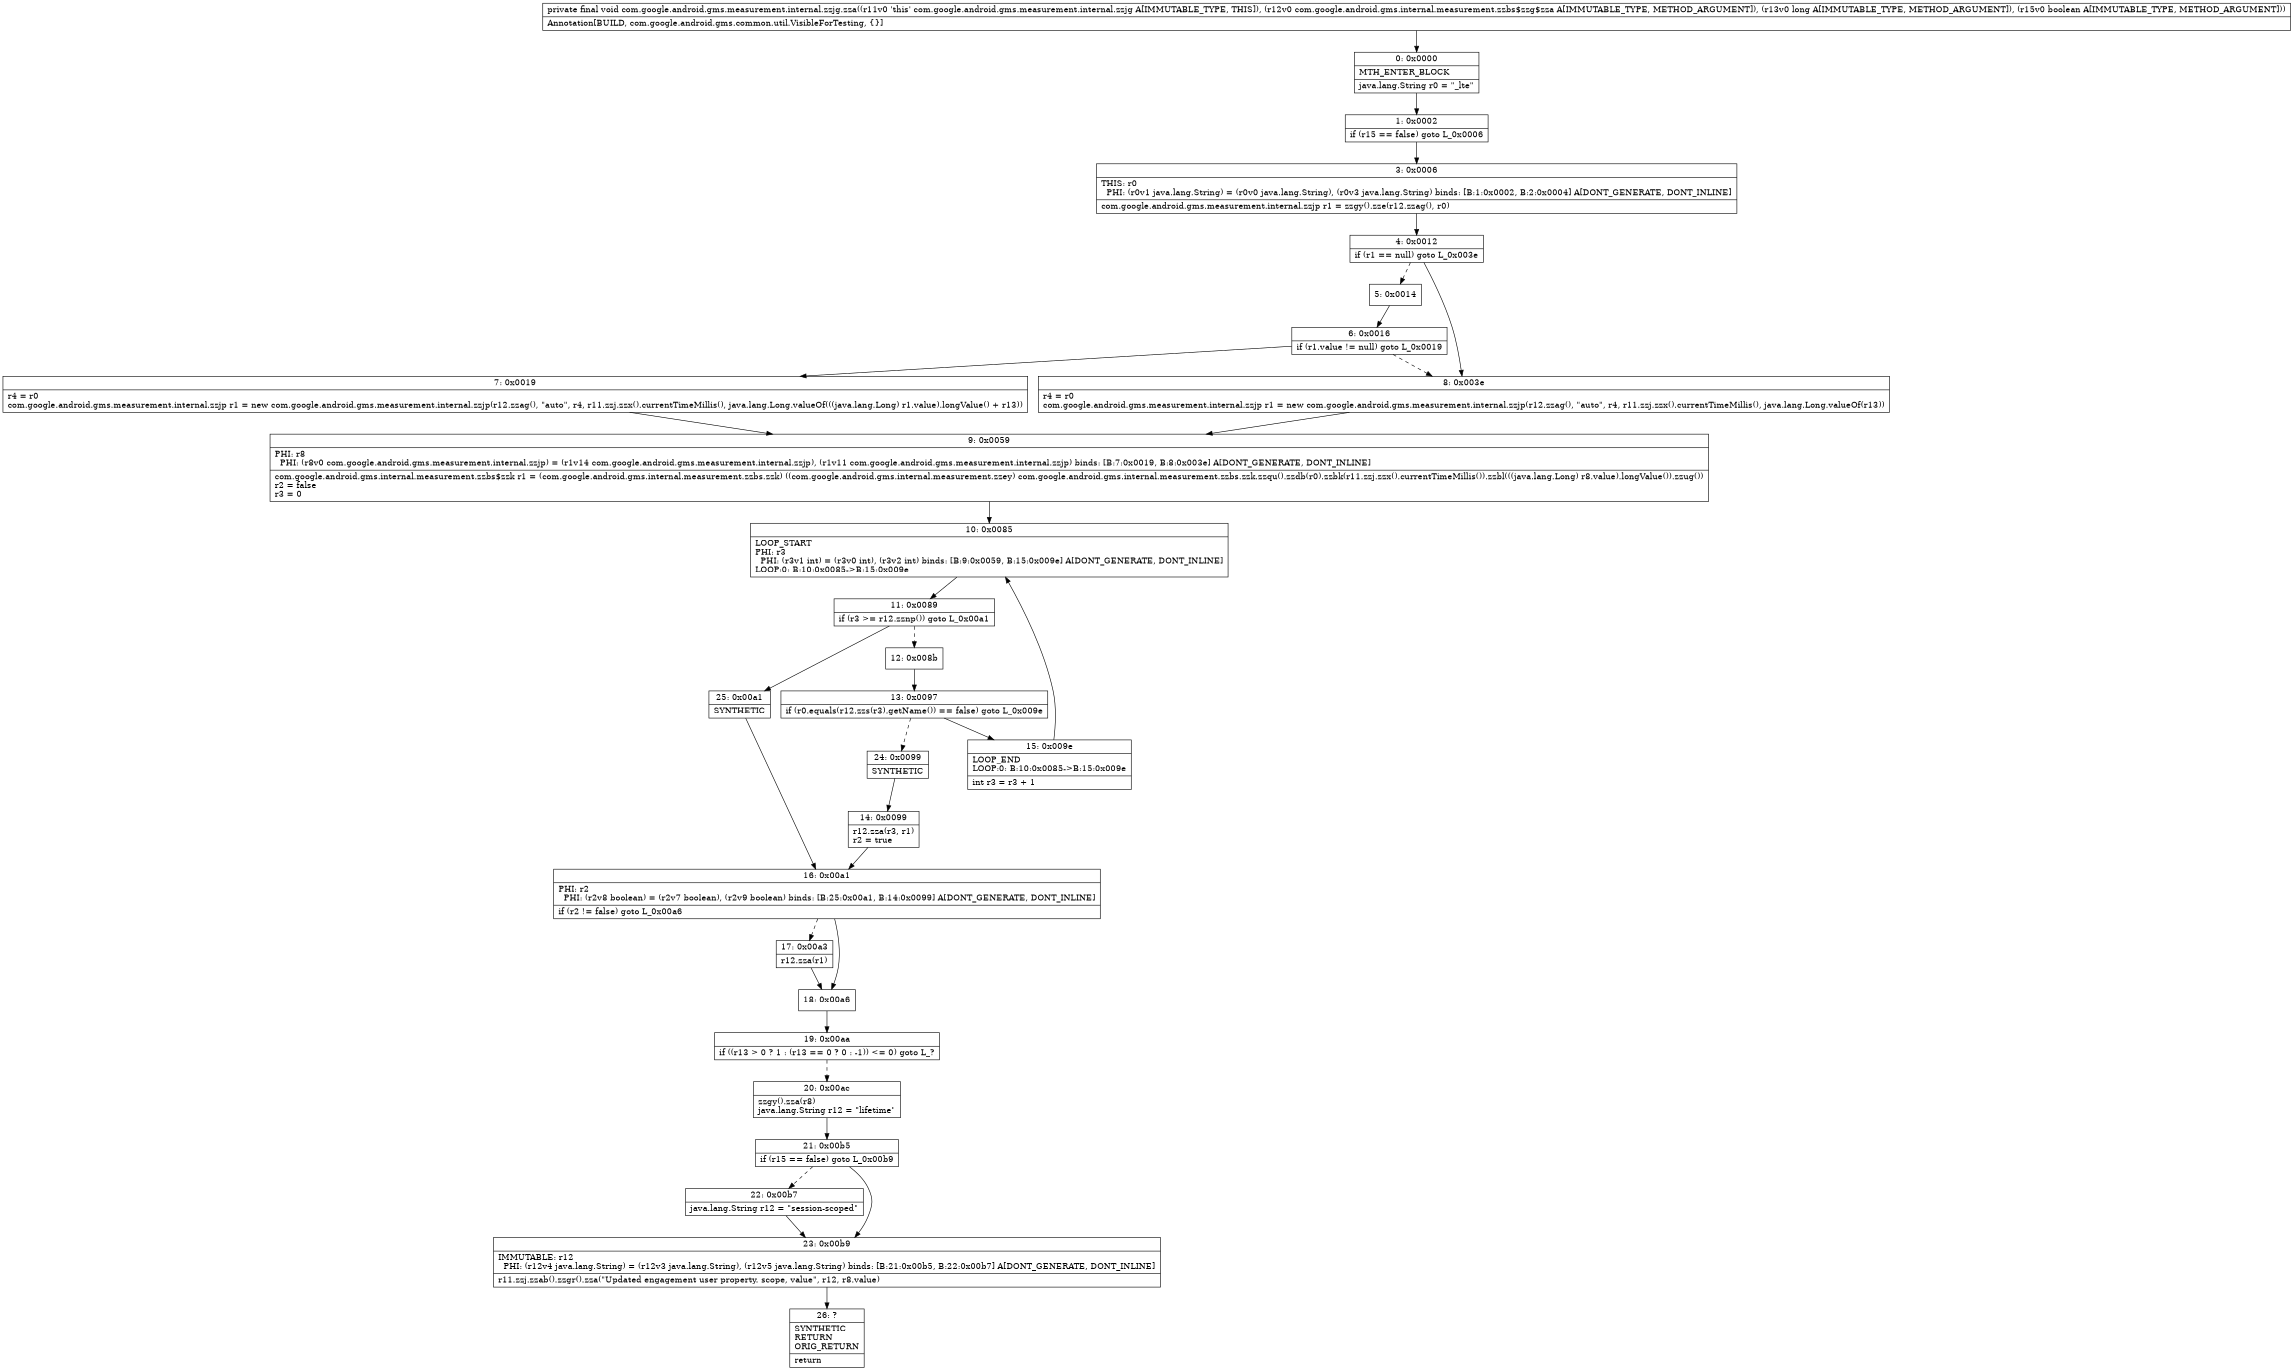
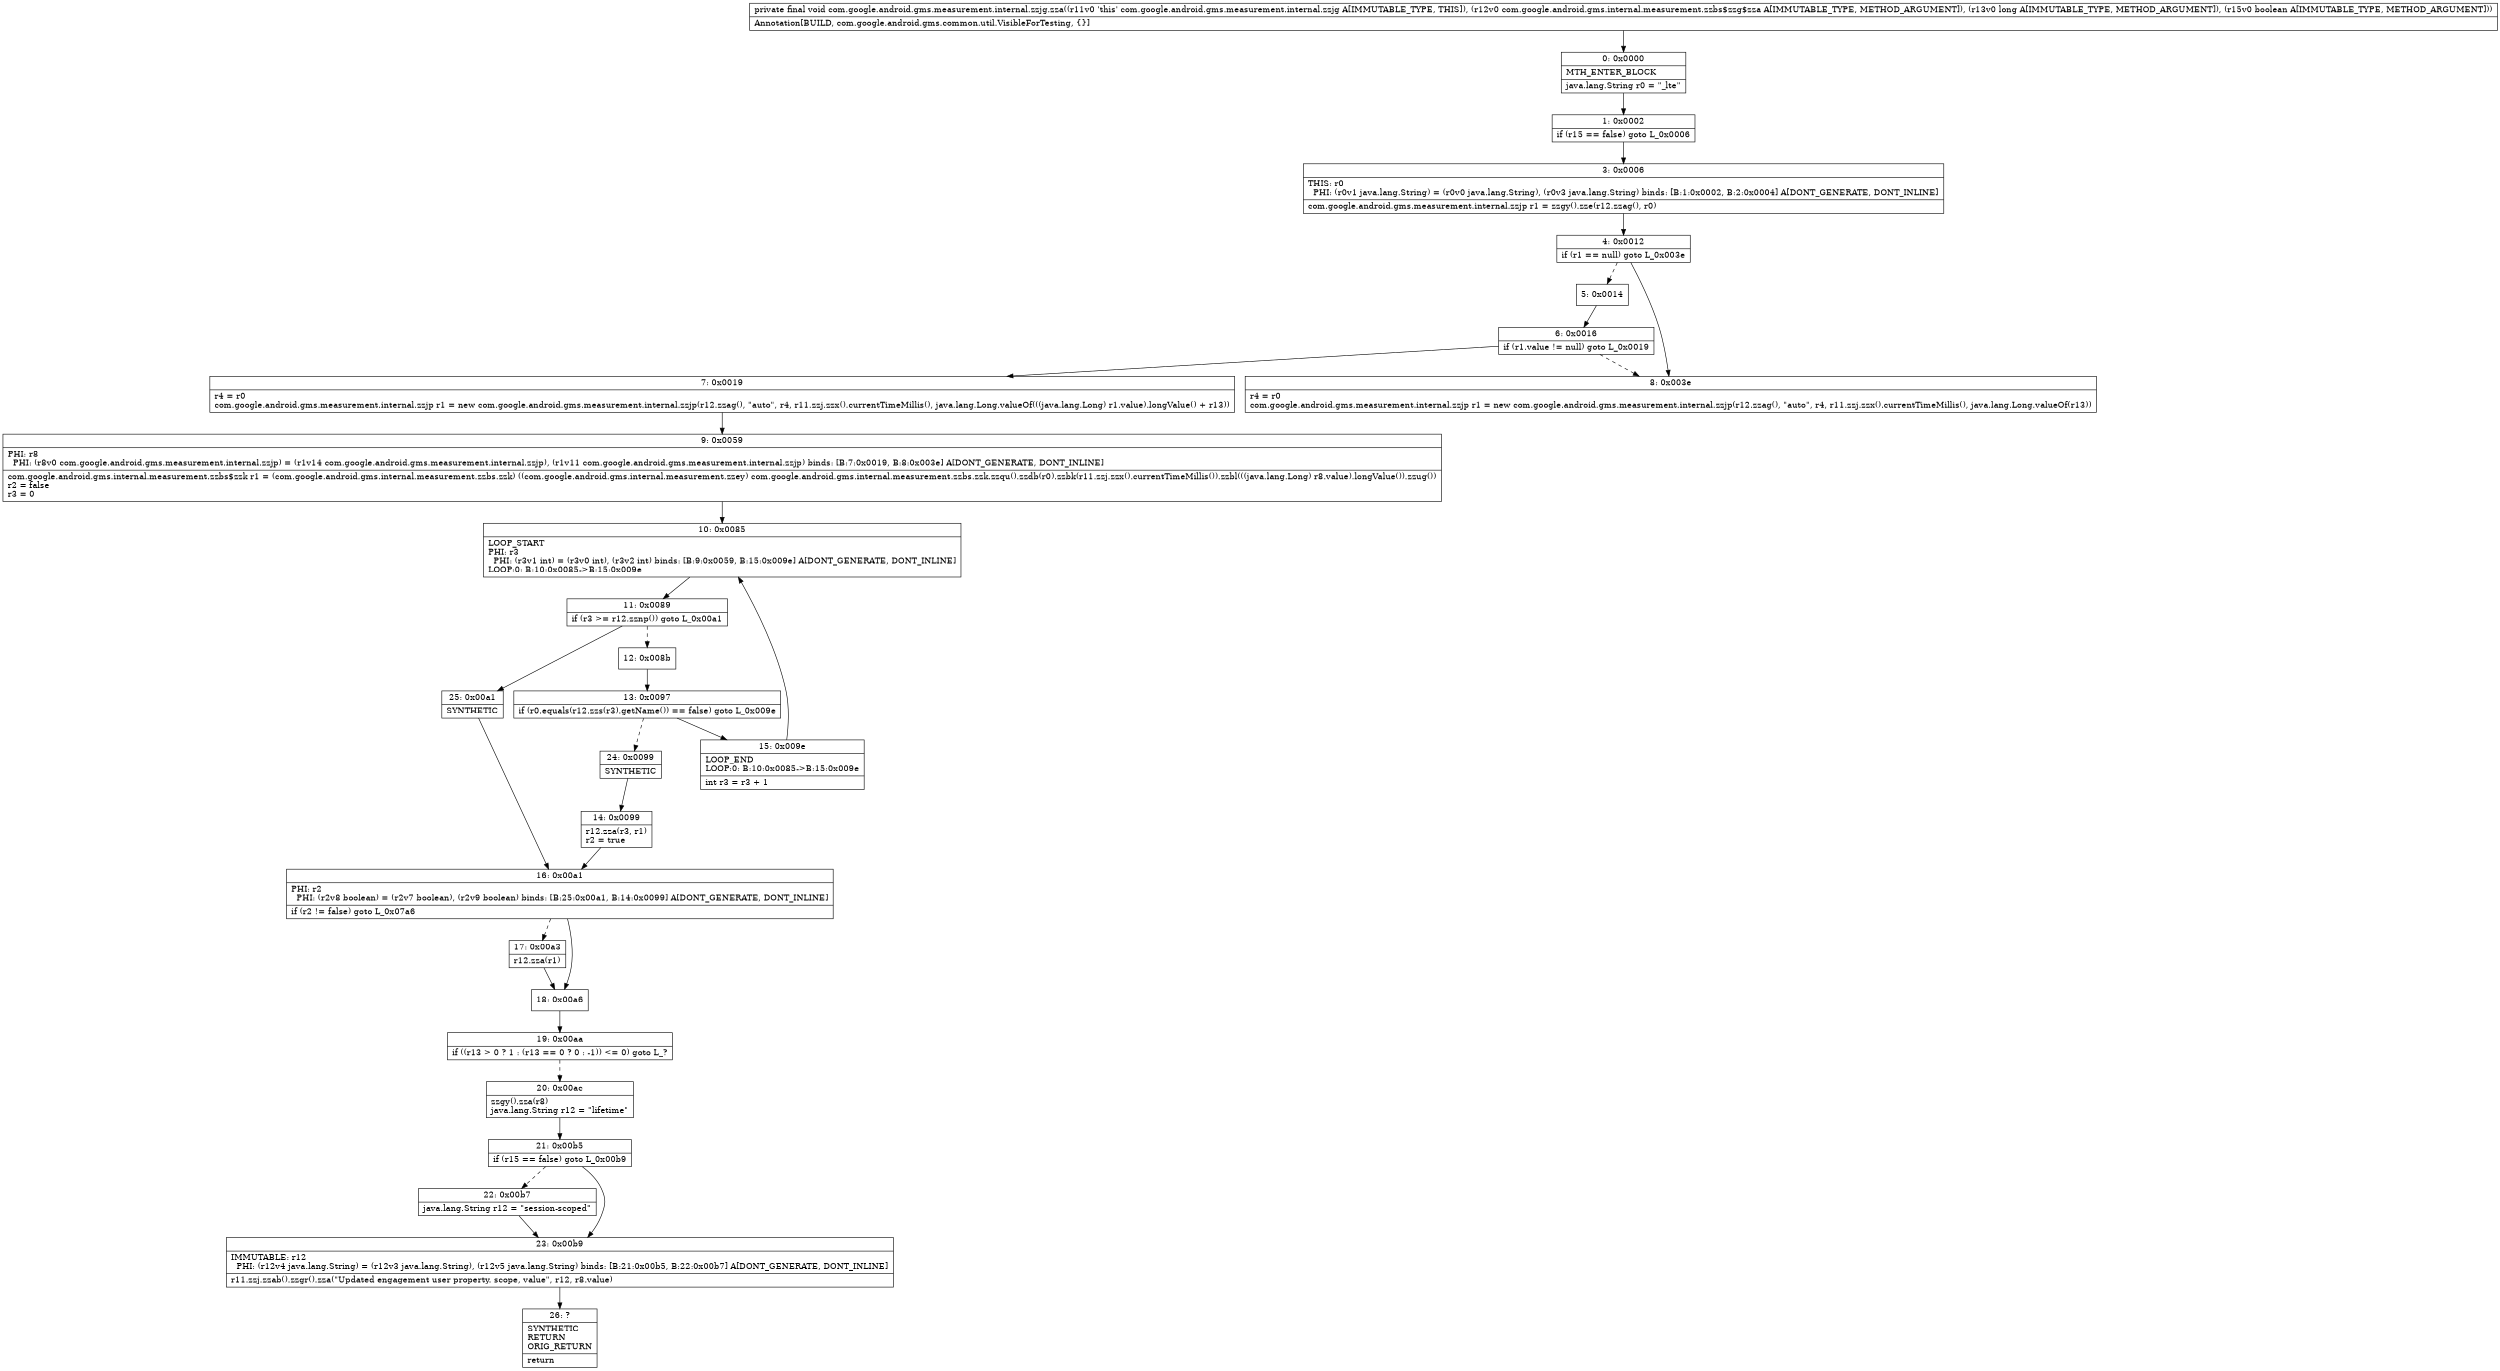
edge "8: 0x003e" -> "9: 0x0059": removed
node "16: 0x00a1": text "if (r2 != false) goto L_0x00a6" -> "if (r2 != false) goto L_0x07a6"
